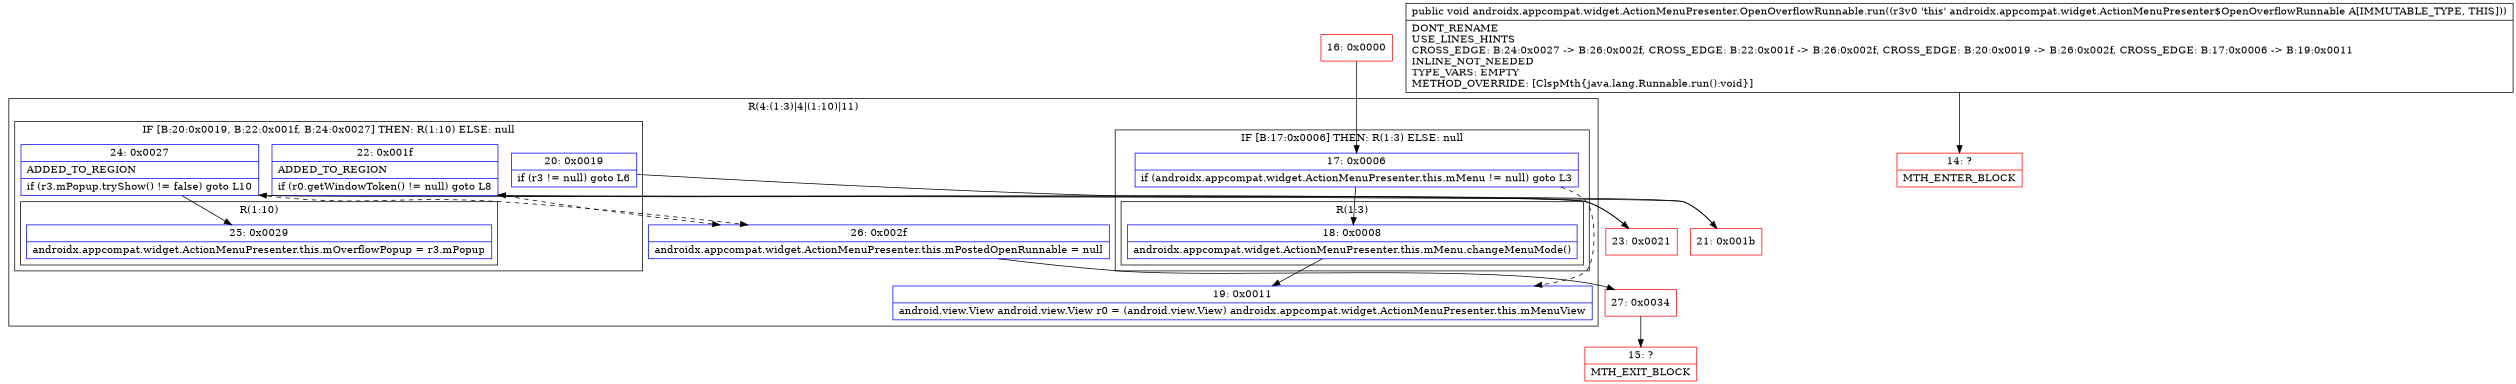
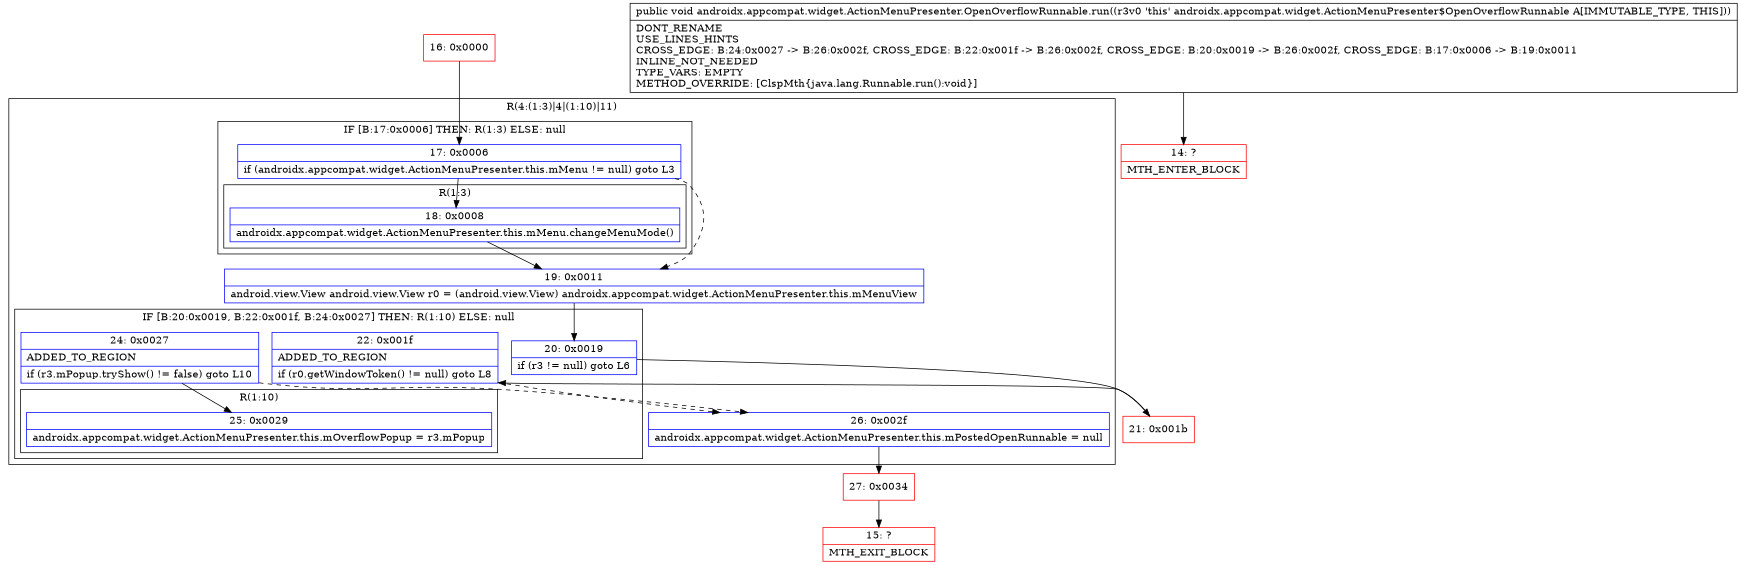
node "23: 0x0021": removed
edge "19: 0x0011" -> "20: 0x0019": added
